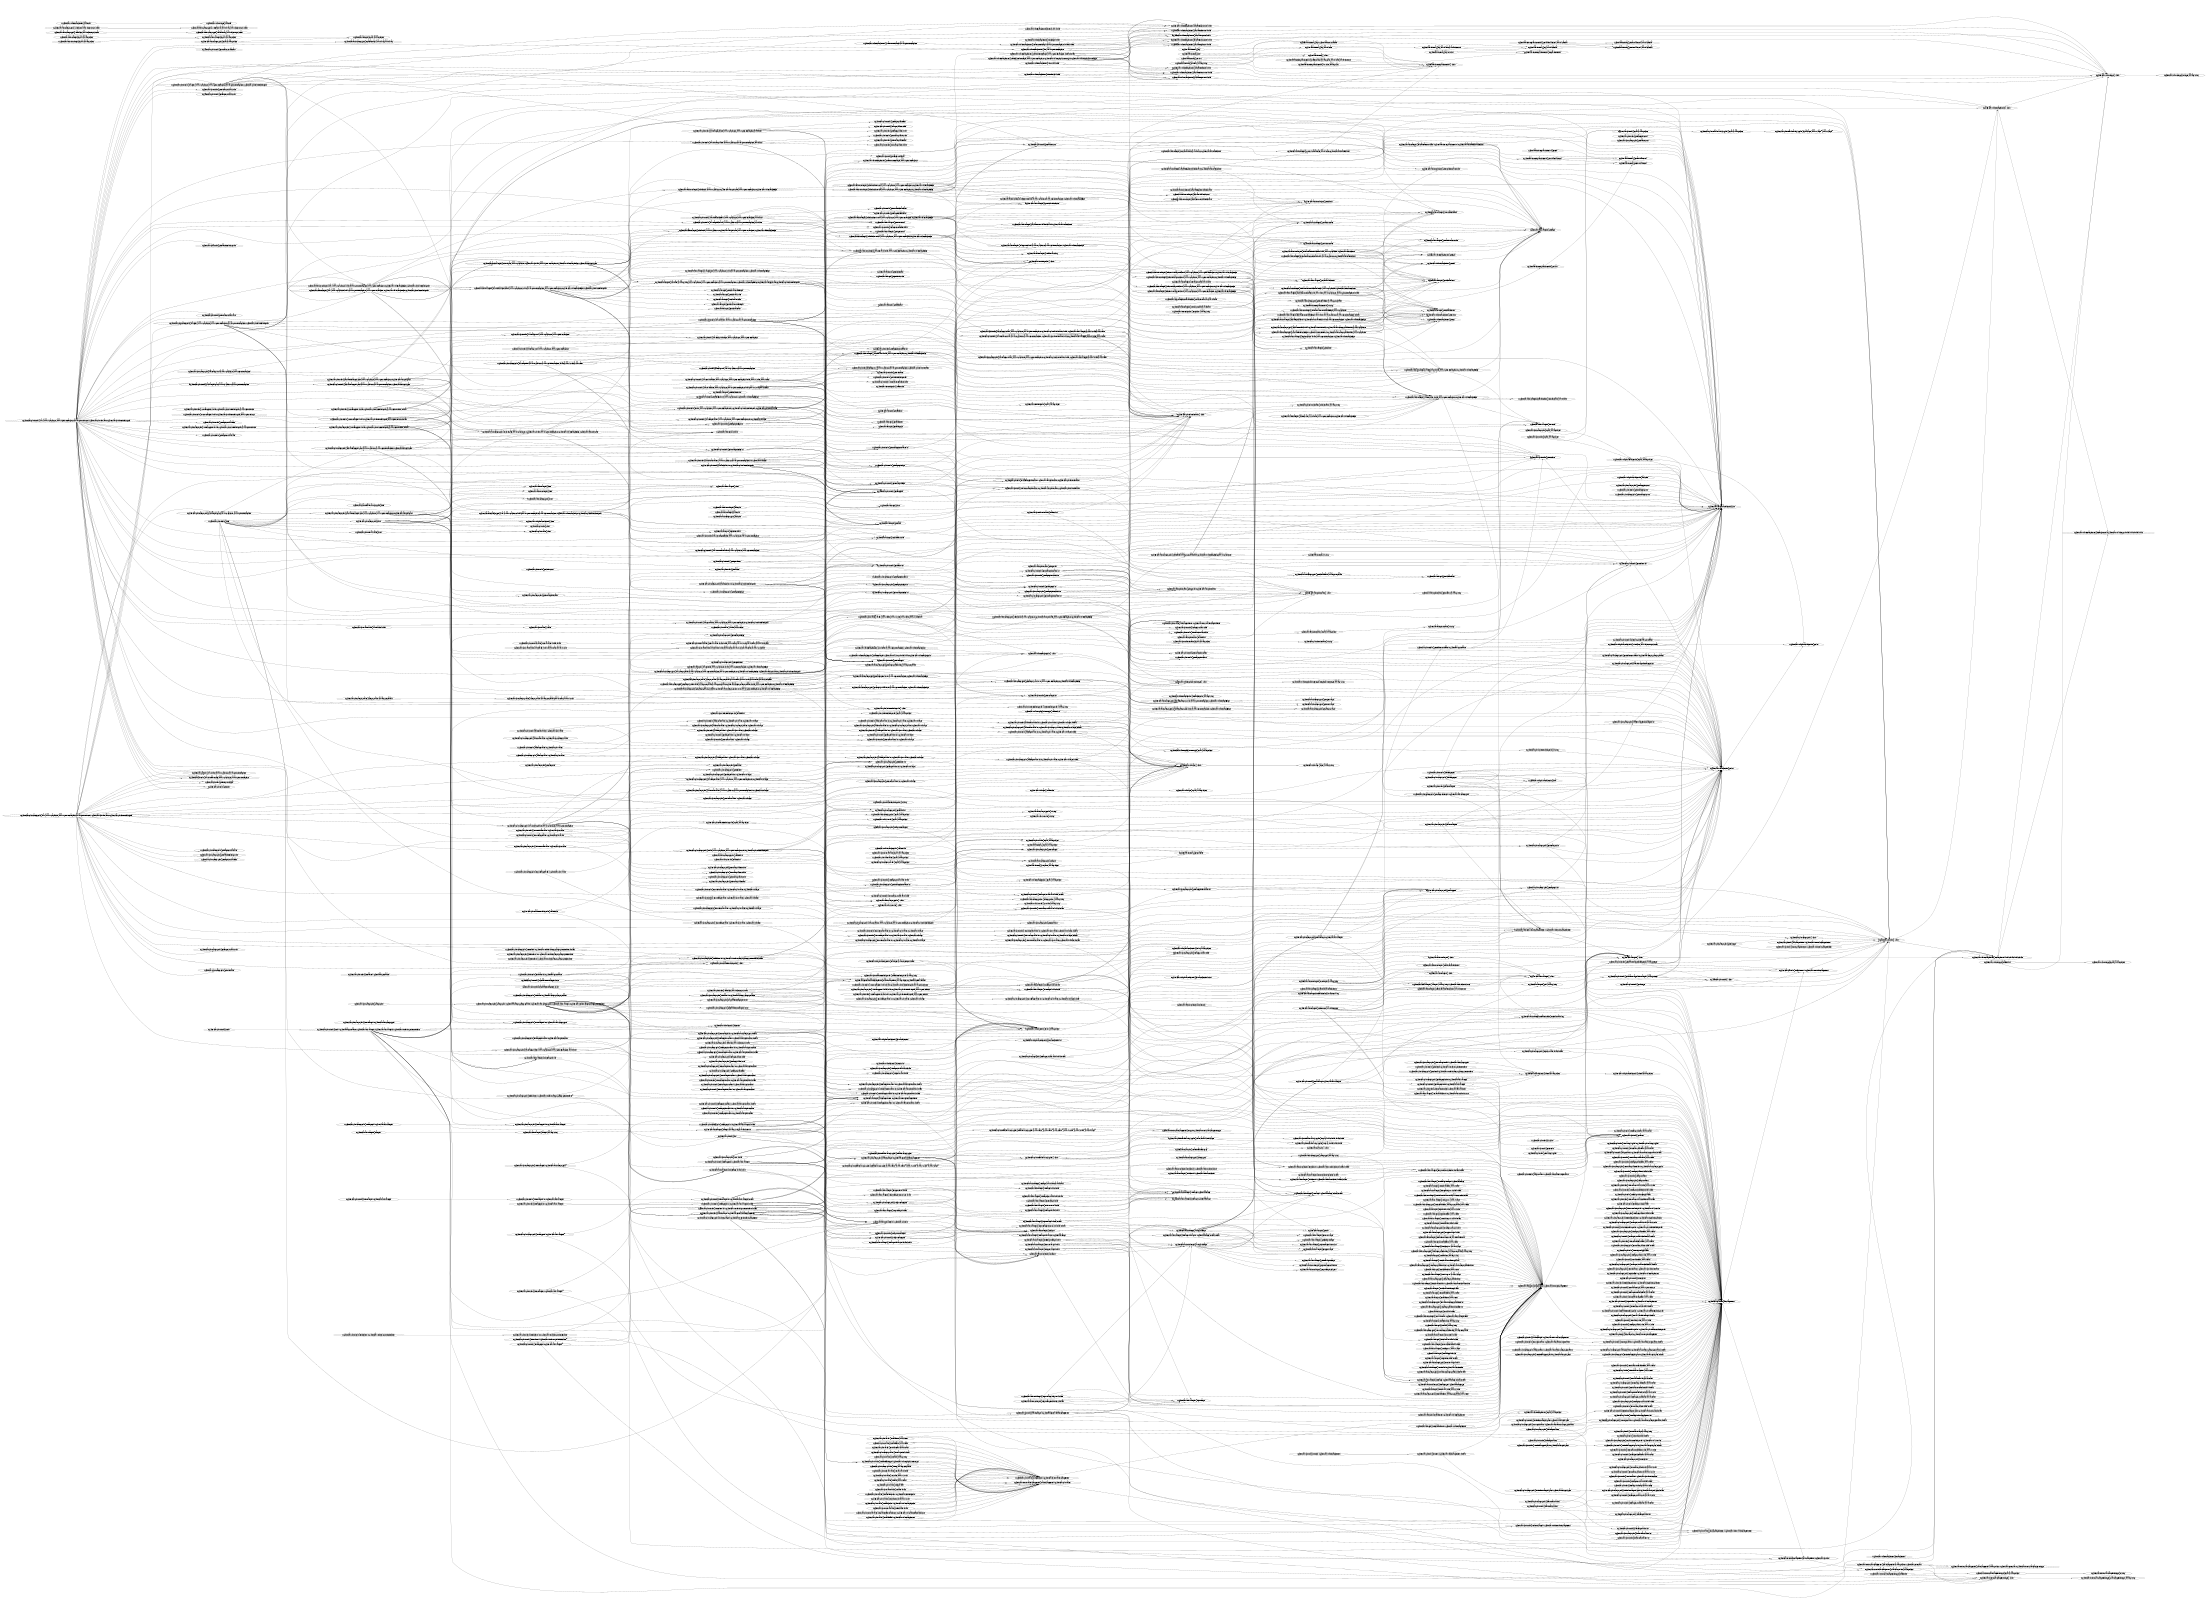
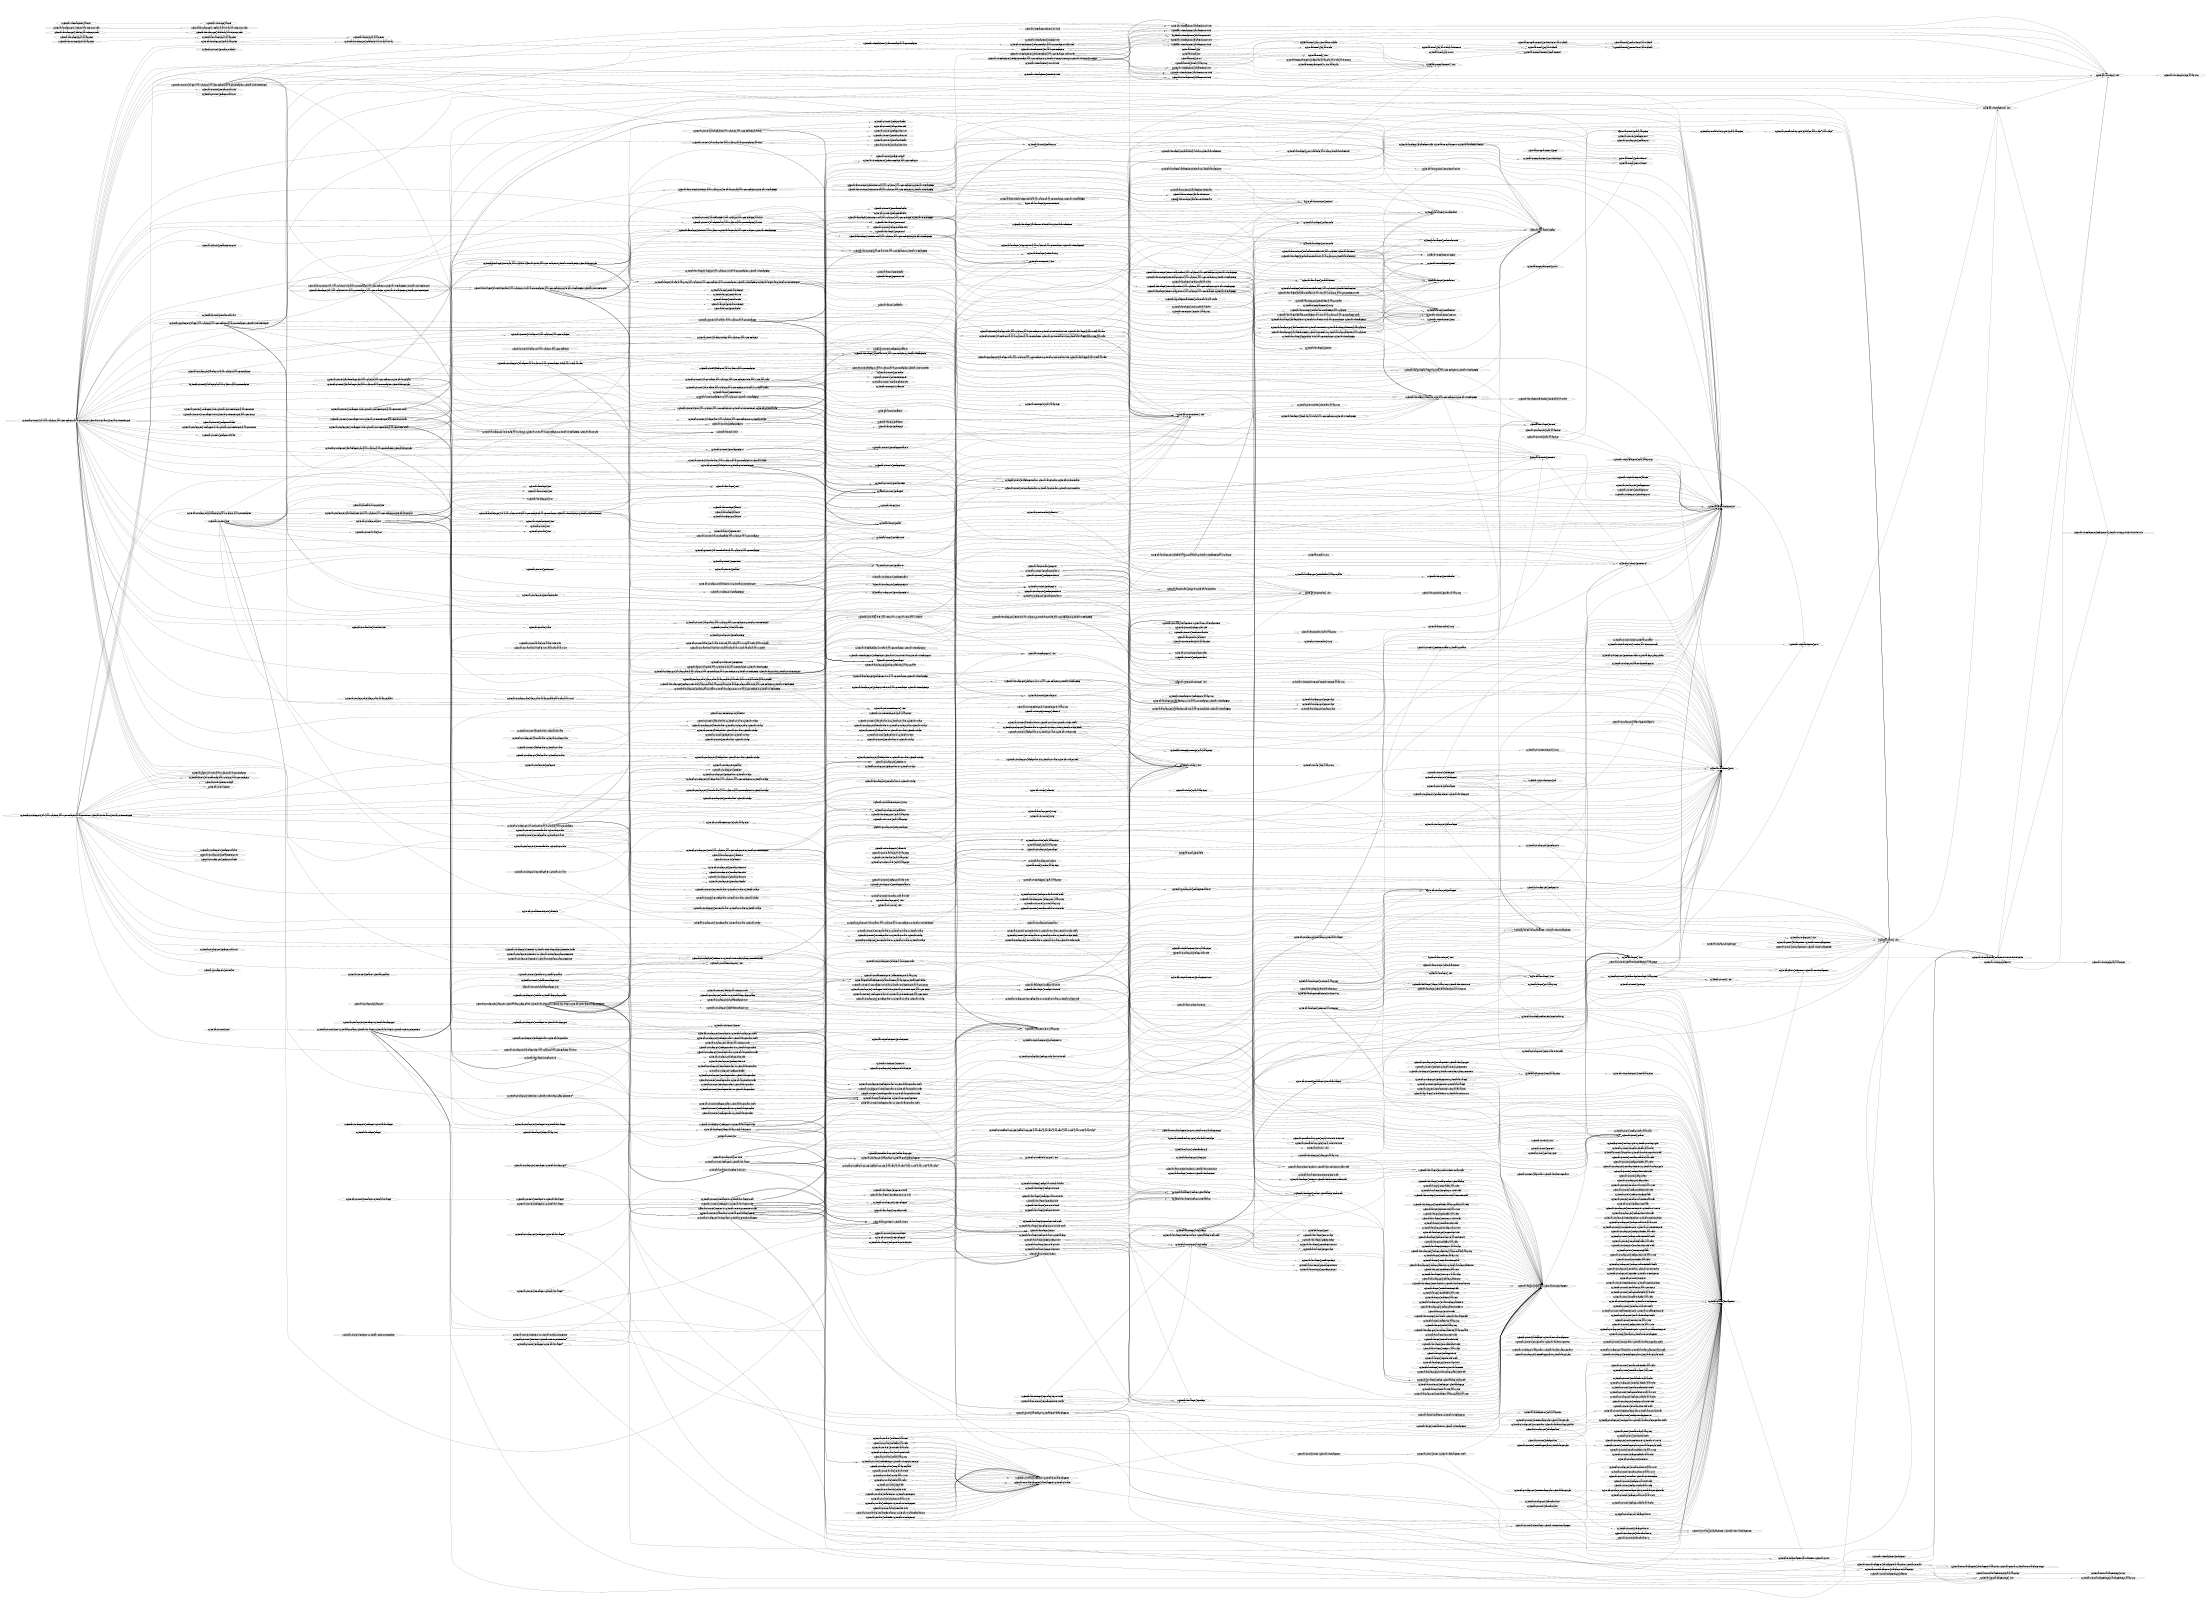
node "org.jfree.chart.plot$CategoryPlot#setAnchorValue(double)": removed
node "org.jfree.chart.axis$ValueAxis#setUpArrow(java.awt.Shape)": removed
